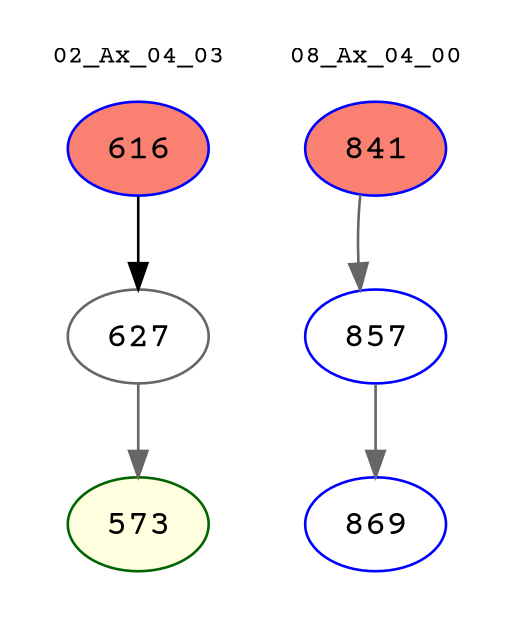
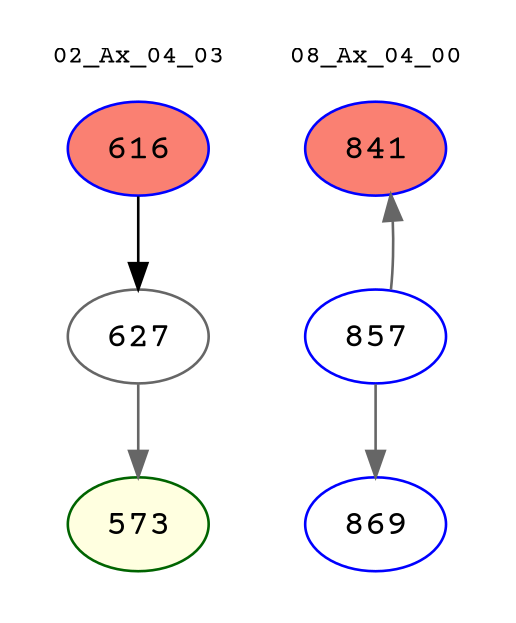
edge "841" -> "857": reversed
